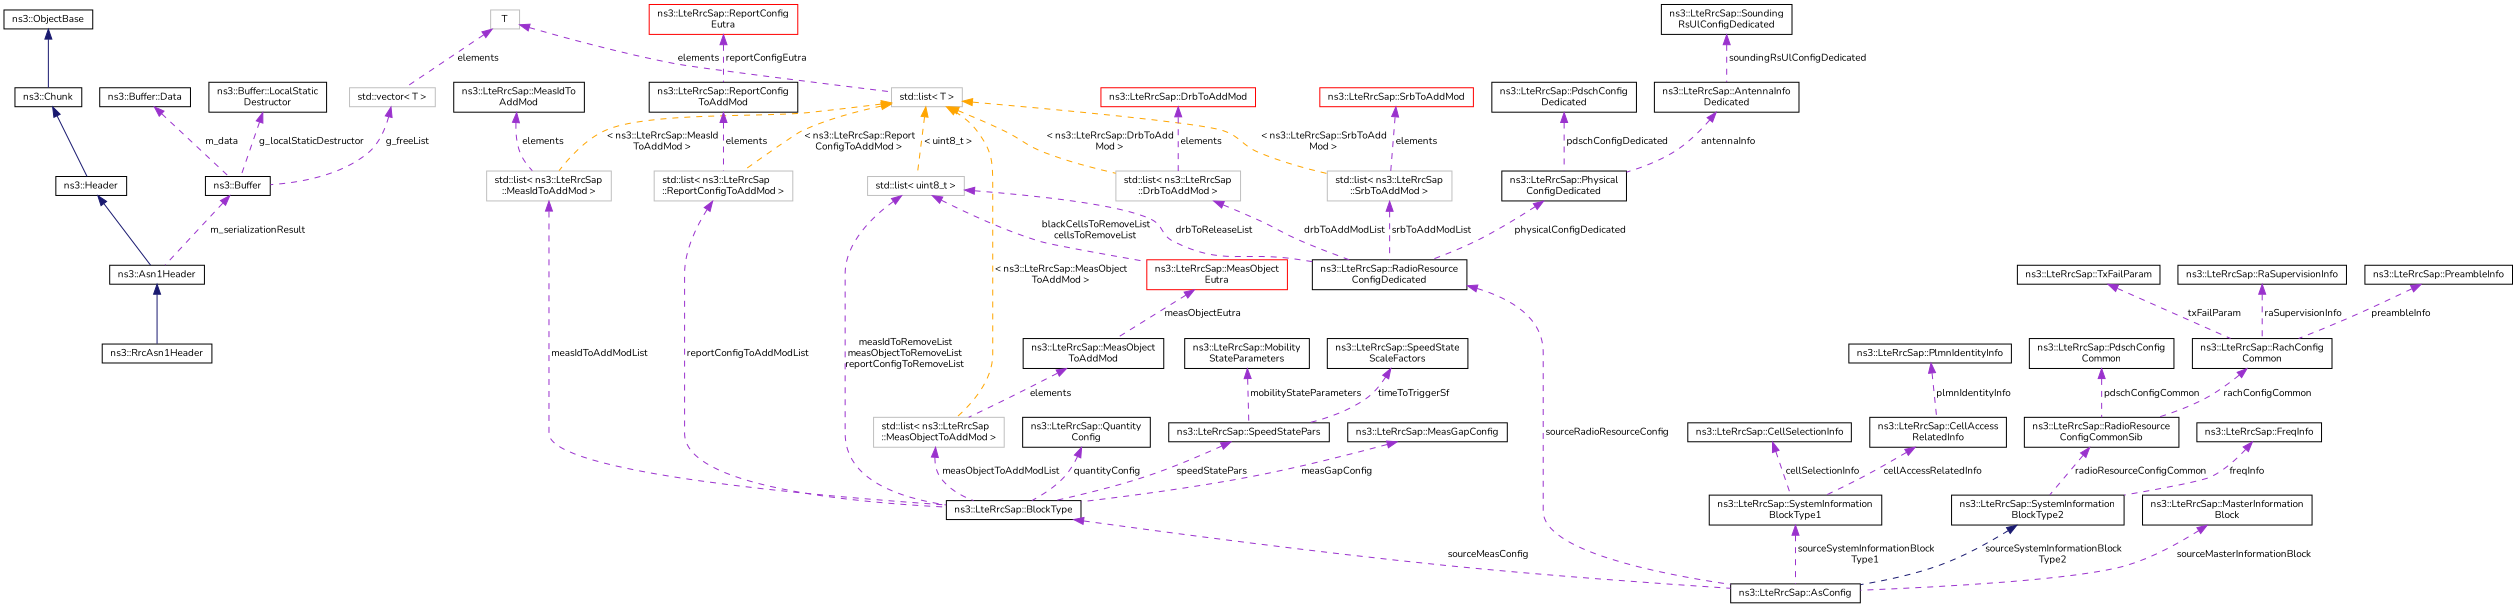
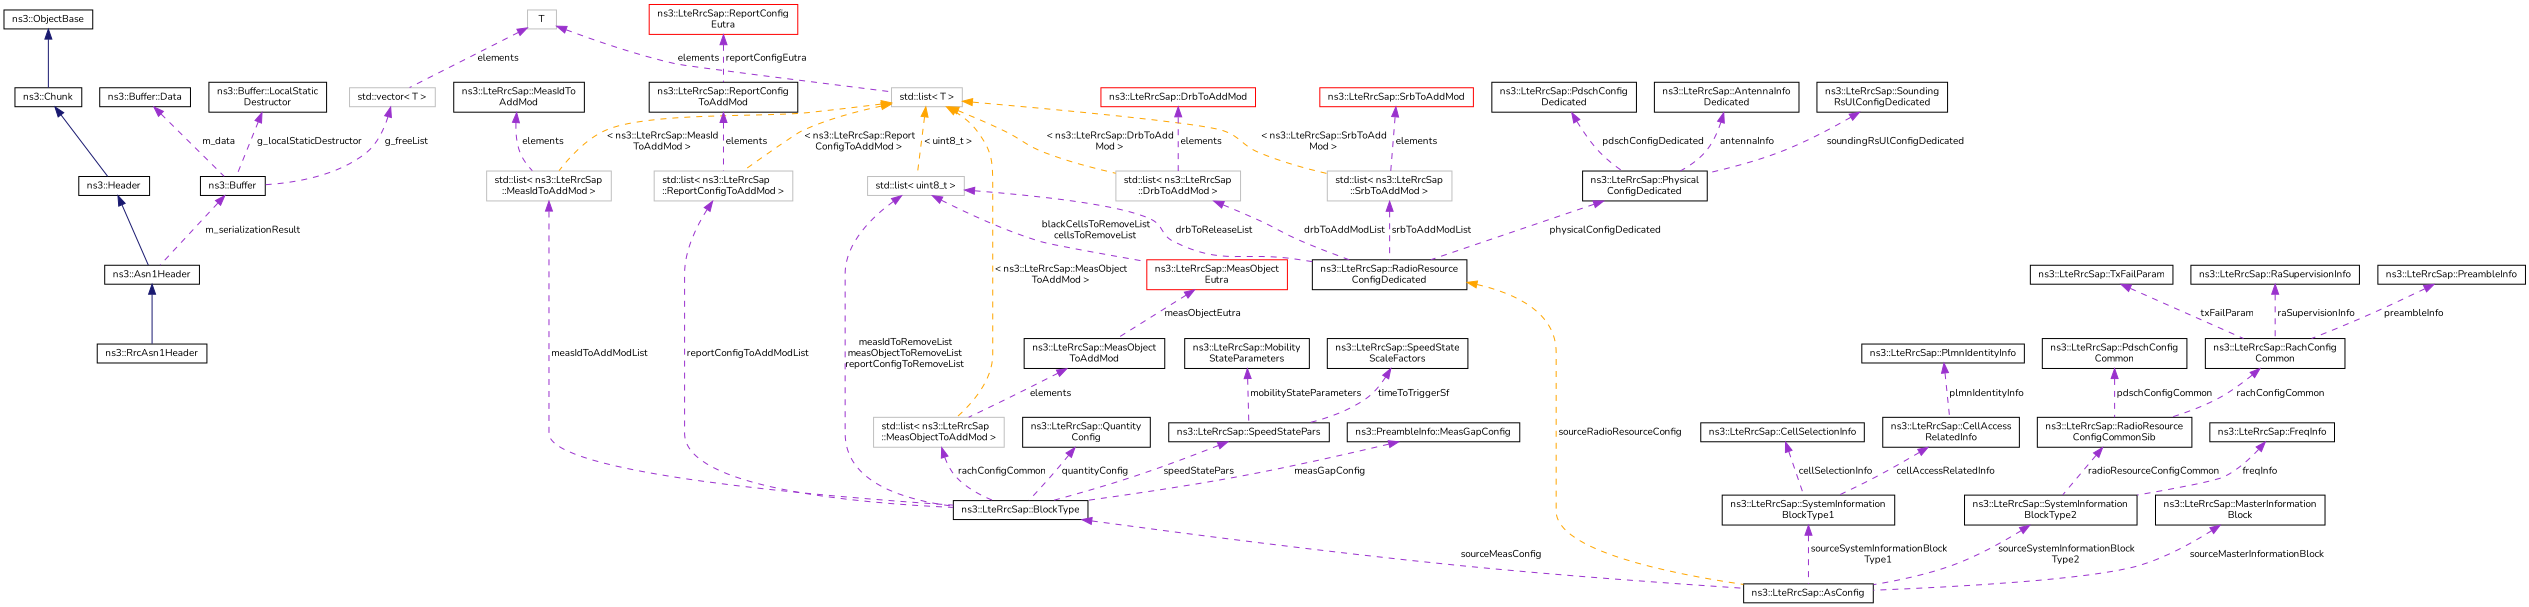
edge "ns3::LteRrcSap::AntennaInfo Dedicated" -> "ns3::LteRrcSap::Sounding RsUlConfigDedicated": now "ns3::LteRrcSap::Physical ConfigDedicated" -> "ns3::LteRrcSap::Sounding RsUlConfigDedicated"
node "ns3::LteRrcSap::MeasGapConfig": label "ns3::LteRrcSap::MeasGapConfig" -> "ns3::PreambleInfo::MeasGapConfig"
edge "ns3::LteRrcSap::BlockType" -> "std::list< ns3::LteRrcSap ::MeasObjectToAddMod >": label " measObjectToAddModList" -> " rachConfigCommon"
edge "ns3::LteRrcSap::AsConfig" -> "ns3::LteRrcSap::RadioResource ConfigDedicated": color darkorchid3 -> orange
edge "ns3::LteRrcSap::AsConfig" -> "ns3::LteRrcSap::SystemInformation BlockType2": color midnightblue -> darkorchid3
